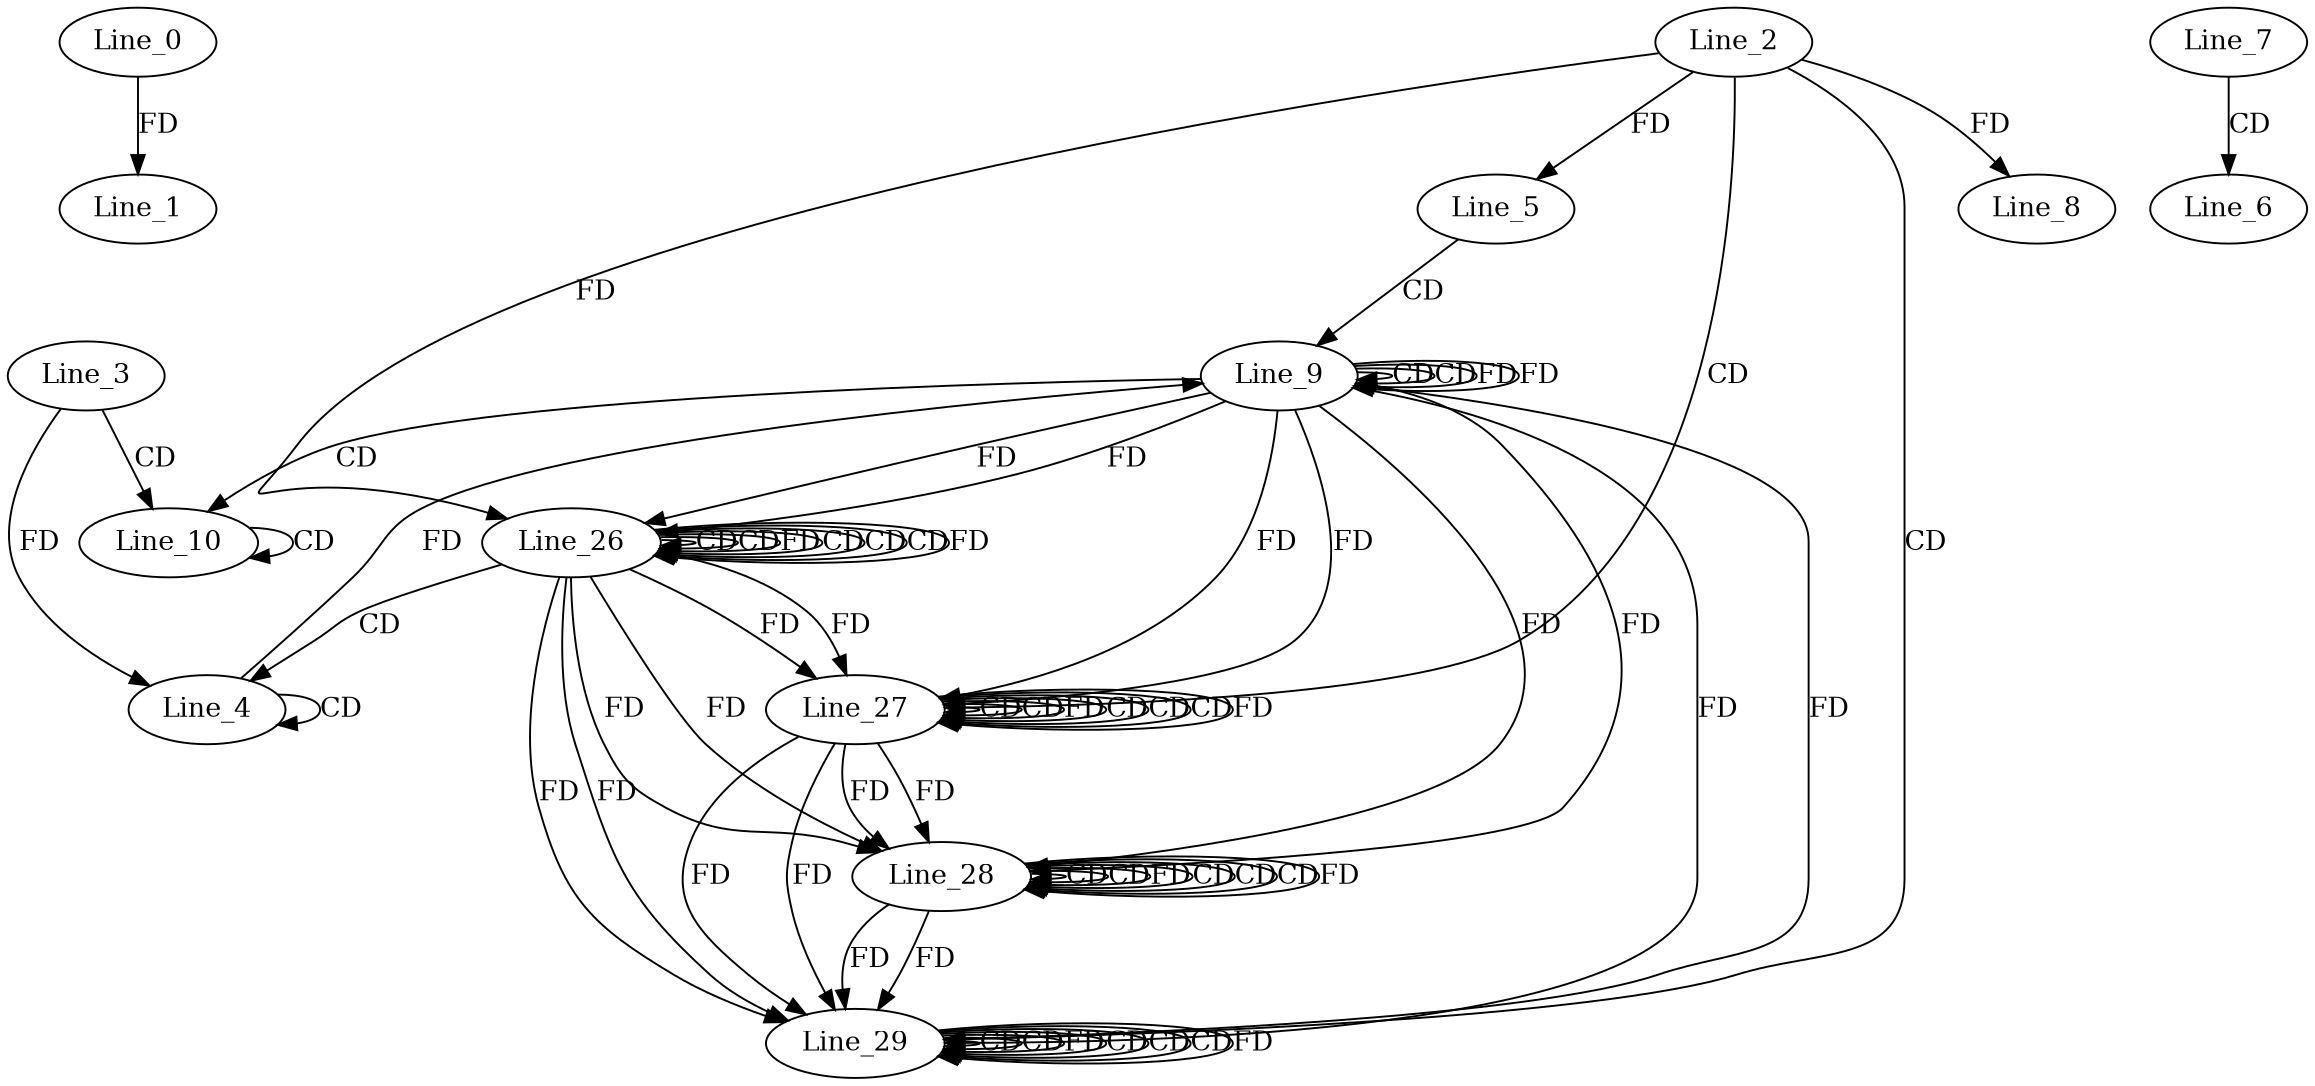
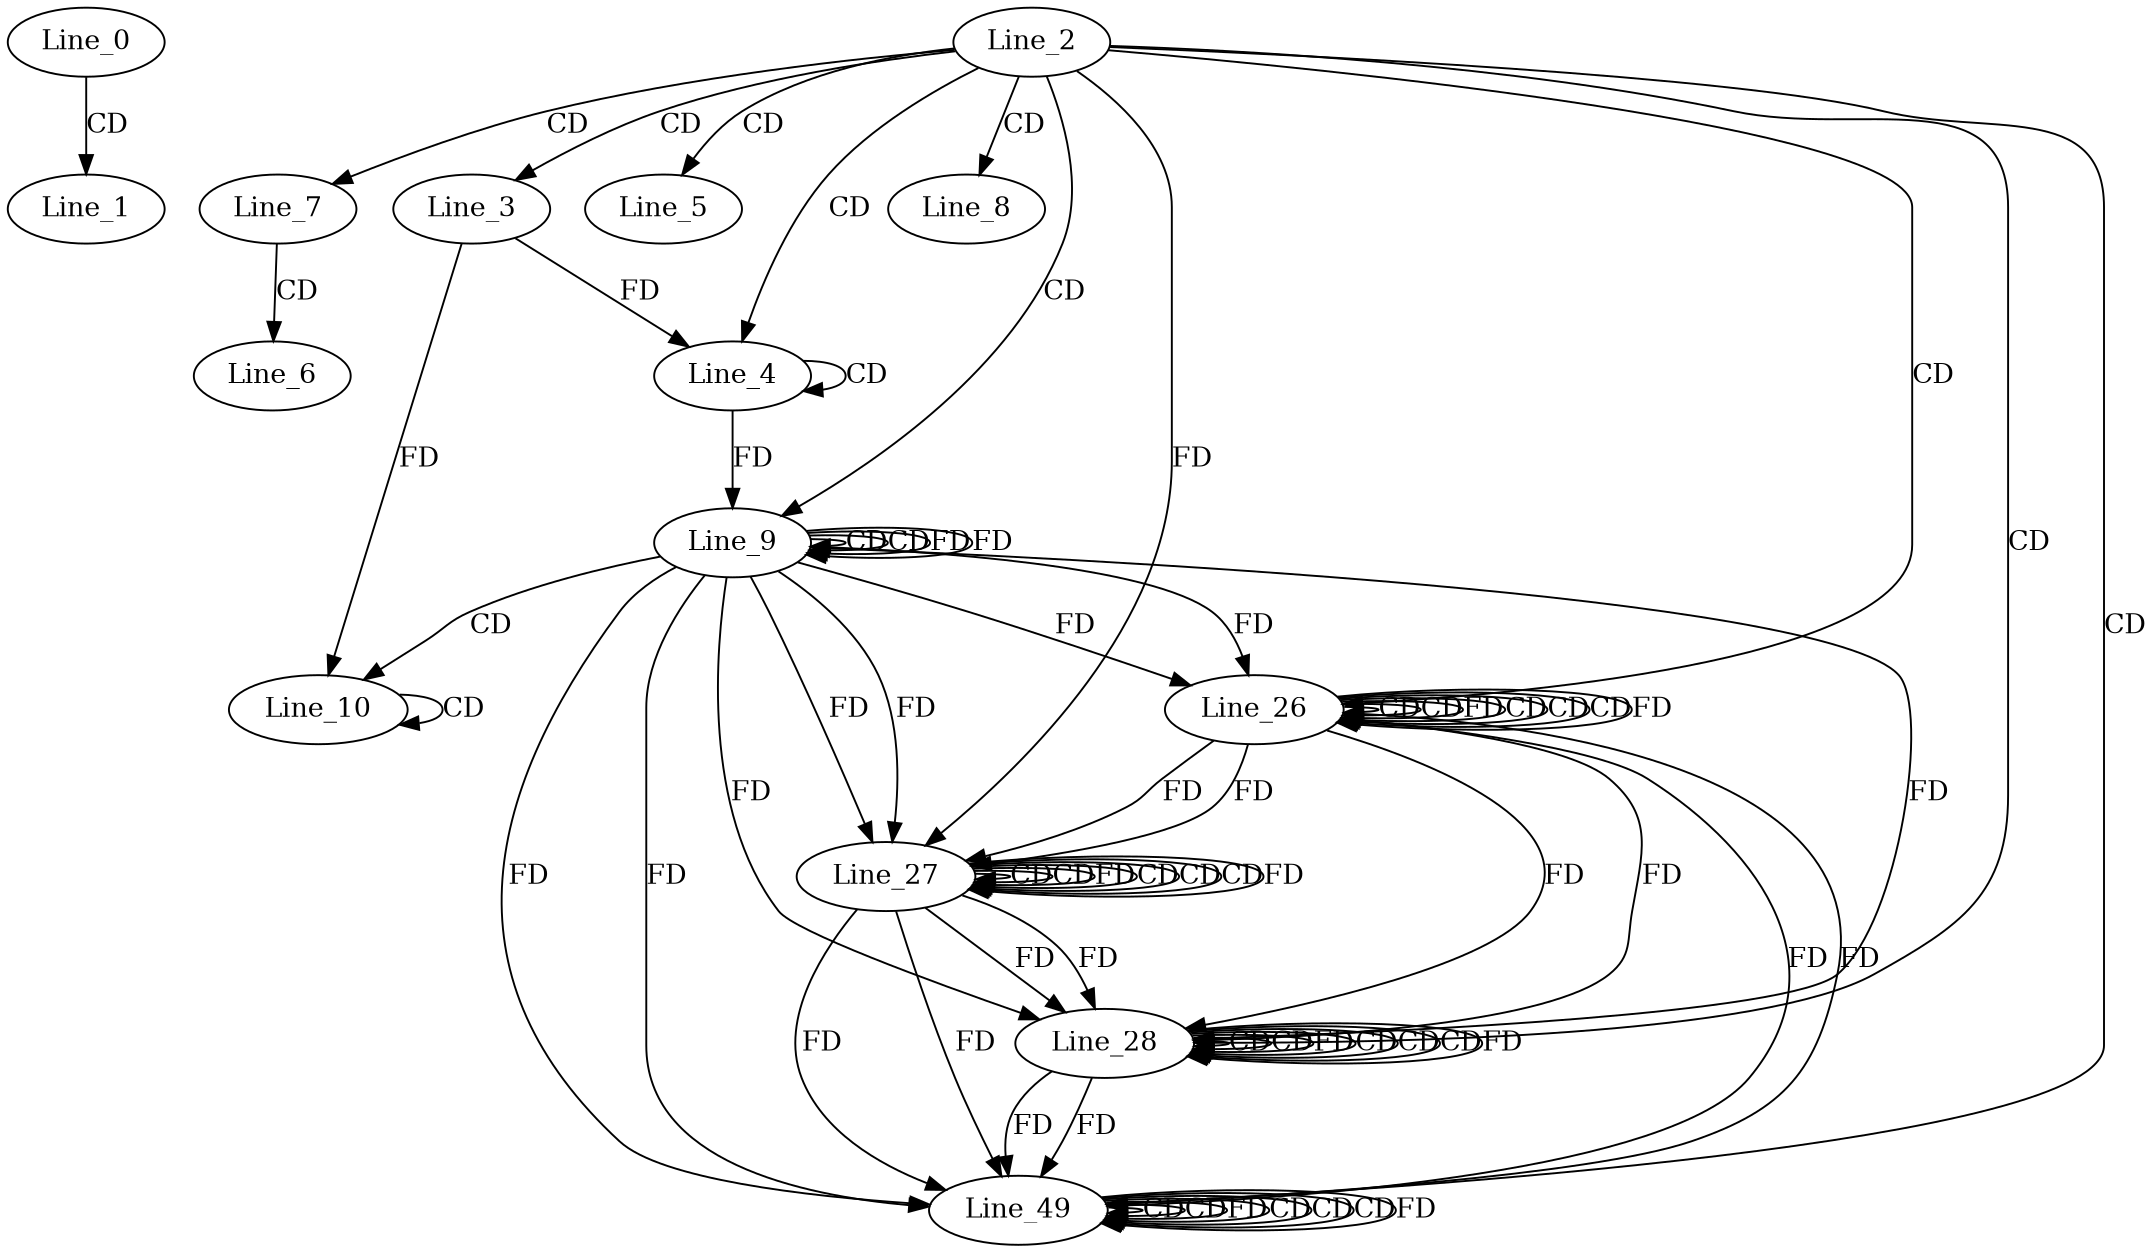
edge "Line_2" -> "Line_3": added, label "CD"
edge "Line_2" -> "Line_7": added, label "CD"
edge "Line_0" -> "Line_1": label "FD" -> "CD"
edge "Line_2" -> "Line_5": label "FD" -> "CD"
edge "Line_2" -> "Line_8": label "FD" -> "CD"
edge "Line_5" -> "Line_9": now "Line_2" -> "Line_9"
edge "Line_2" -> "Line_26": label "FD" -> "CD"
edge "Line_2" -> "Line_27": label "CD" -> "FD"
edge "Line_3" -> "Line_10": label "CD" -> "FD"
edge "Line_2" -> "Line_28": added, label "CD"
edge "Line_26" -> "Line_4": now "Line_2" -> "Line_4"
node "Line_29": label "Line_29" -> "Line_49"
